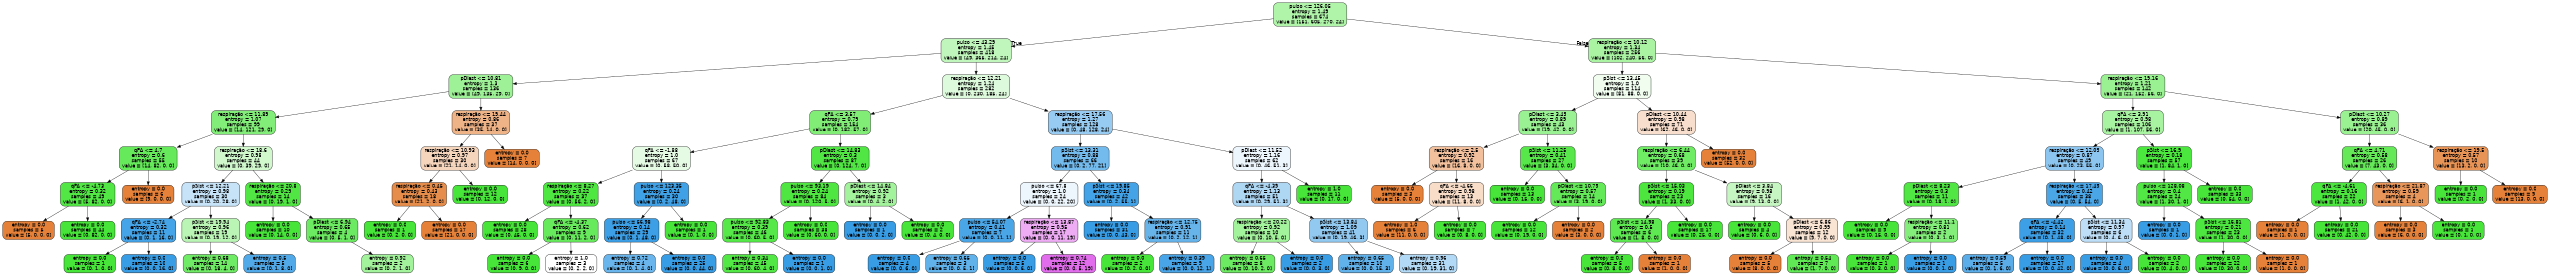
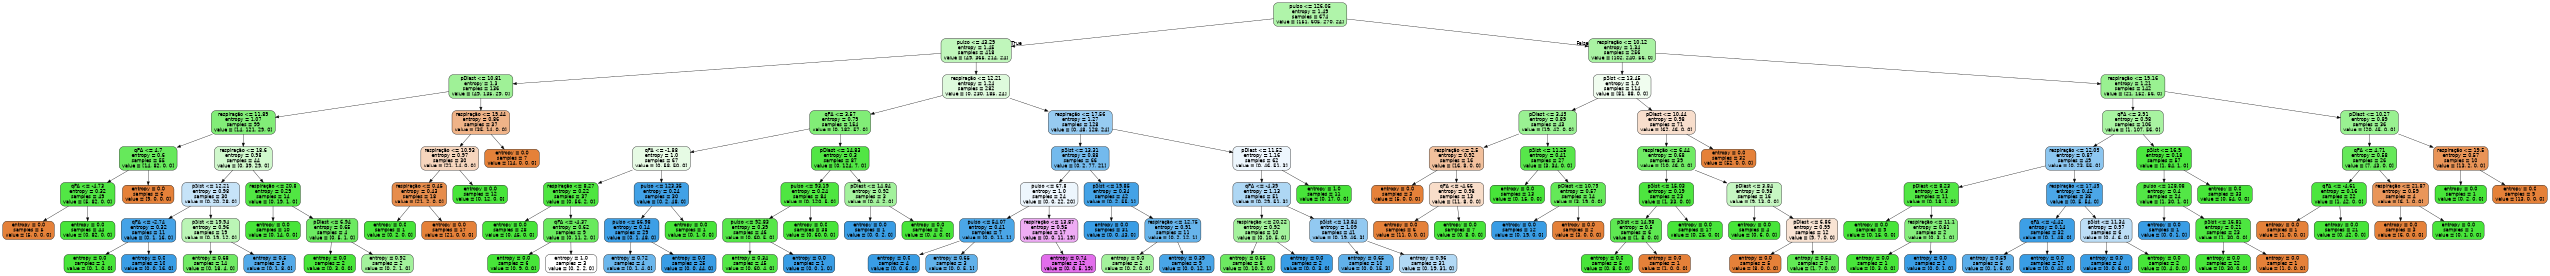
node "entropy = 1.0 samples = 6 value = [11, 0, 0, 0]": label "entropy = 1.0 samples = 6 value = [11, 0, 0, 0]" -> "entropy = 0.0 samples = 6 value = [11, 0, 0, 0]"
node "entropy = 0.0 samples = 12 value = [0, 19, 0, 0]": fillcolor #47e539 -> #399de5
node "entropy = 0.0 samples = 2 value = [0, 3, 0, 0]": added
node "entropy = 0.0 samples = 5 value = [0, 0, 6, 0]": removed
node "entropy = 0.0 samples = 2 value = [0, 2, 0, 0]": fillcolor #47e539 -> #a3f29c
